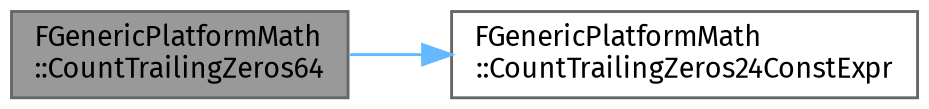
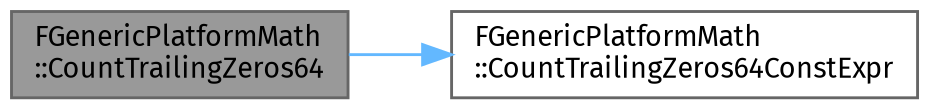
node "FGenericPlatformMath ::CountTrailingZeros24ConstExpr": label "FGenericPlatformMath ::CountTrailingZeros24ConstExpr" -> "FGenericPlatformMath ::CountTrailingZeros64ConstExpr"
